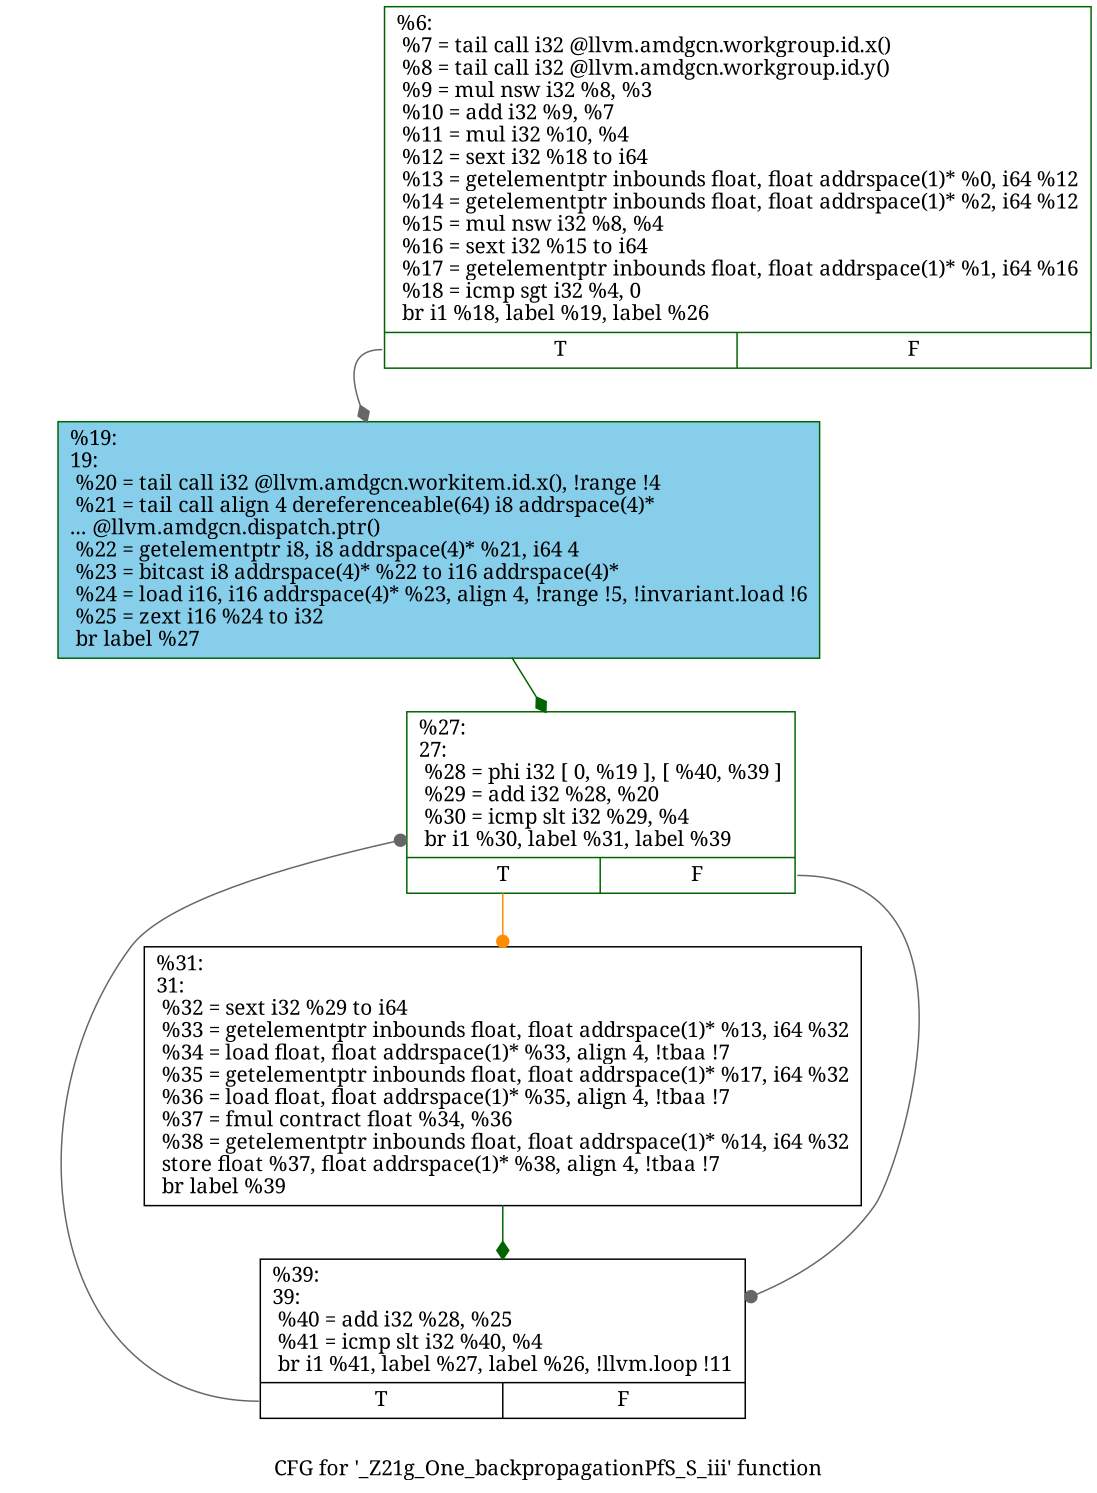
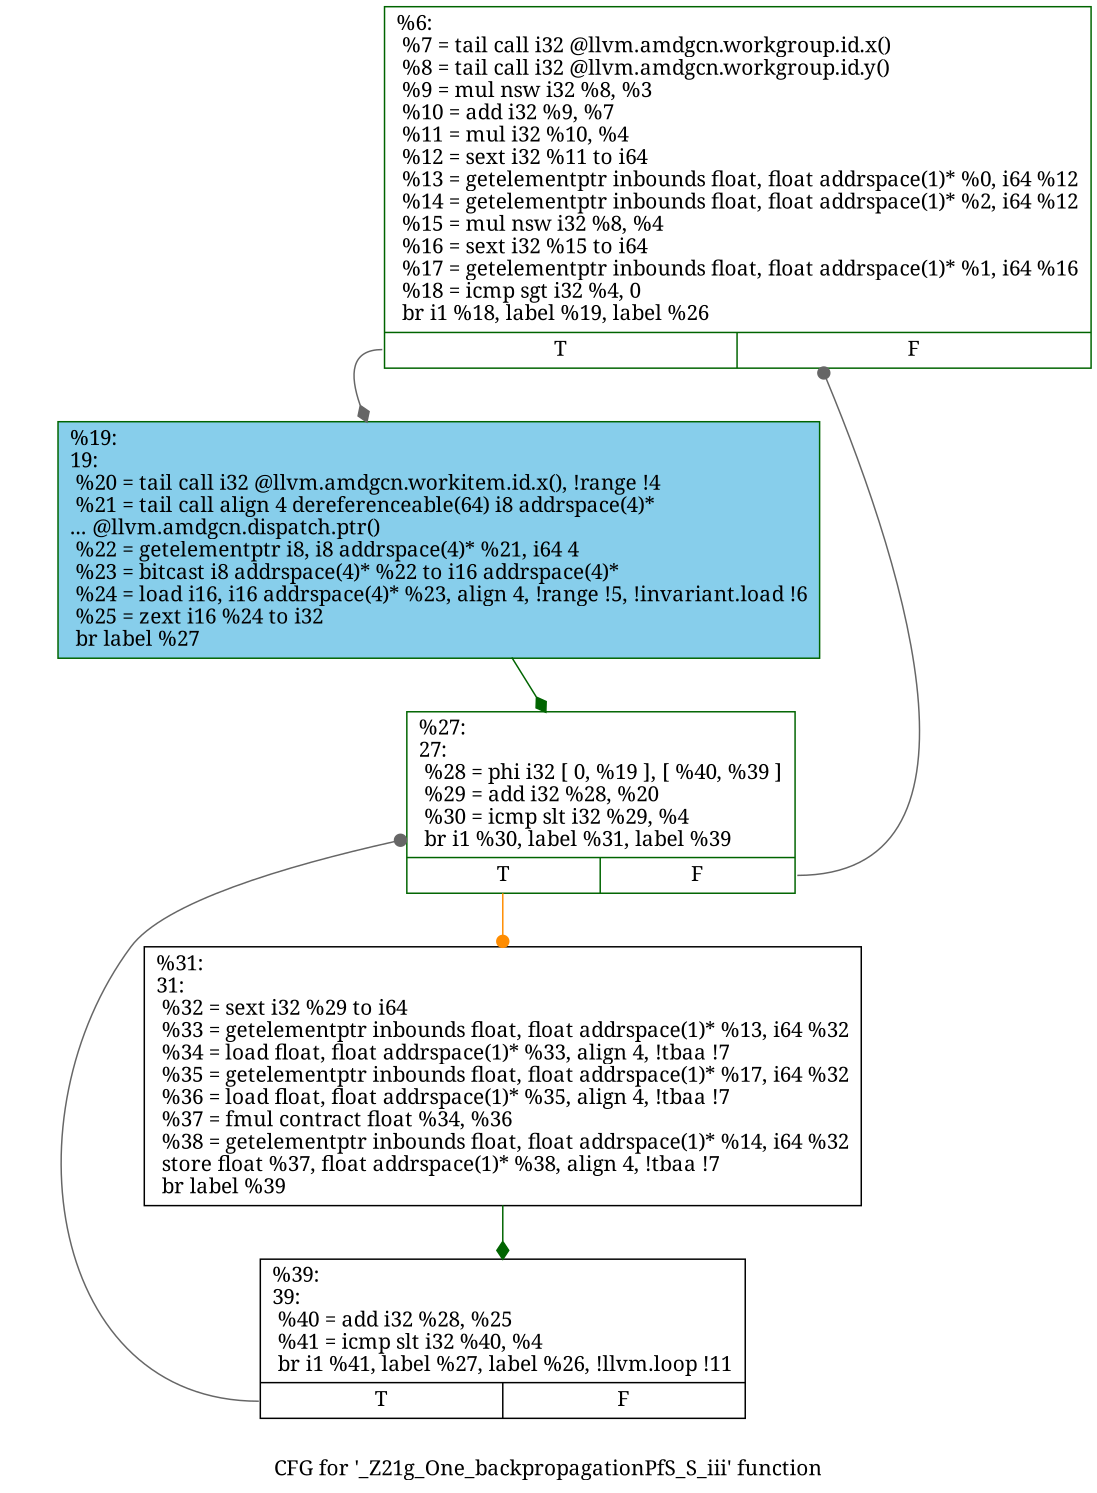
node "%6:": text "%12 = sext i32 %18 to i64" -> "%12 = sext i32 %11 to i64"
edge "%27:" -> "%39:": now "%27:" -> "%6:"
